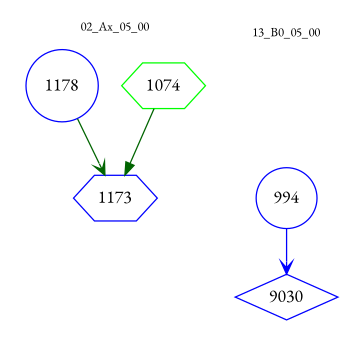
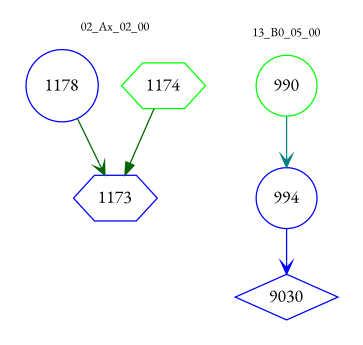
cluster "02_Ax_05_00": label "02_Ax_05_00" -> "02_Ax_02_00"
node "1074": label "1074" -> "1174"
node "990": added
